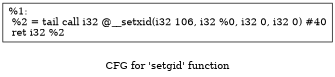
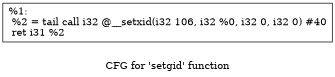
node "%1:": text "ret i32 %2" -> "ret i31 %2"
